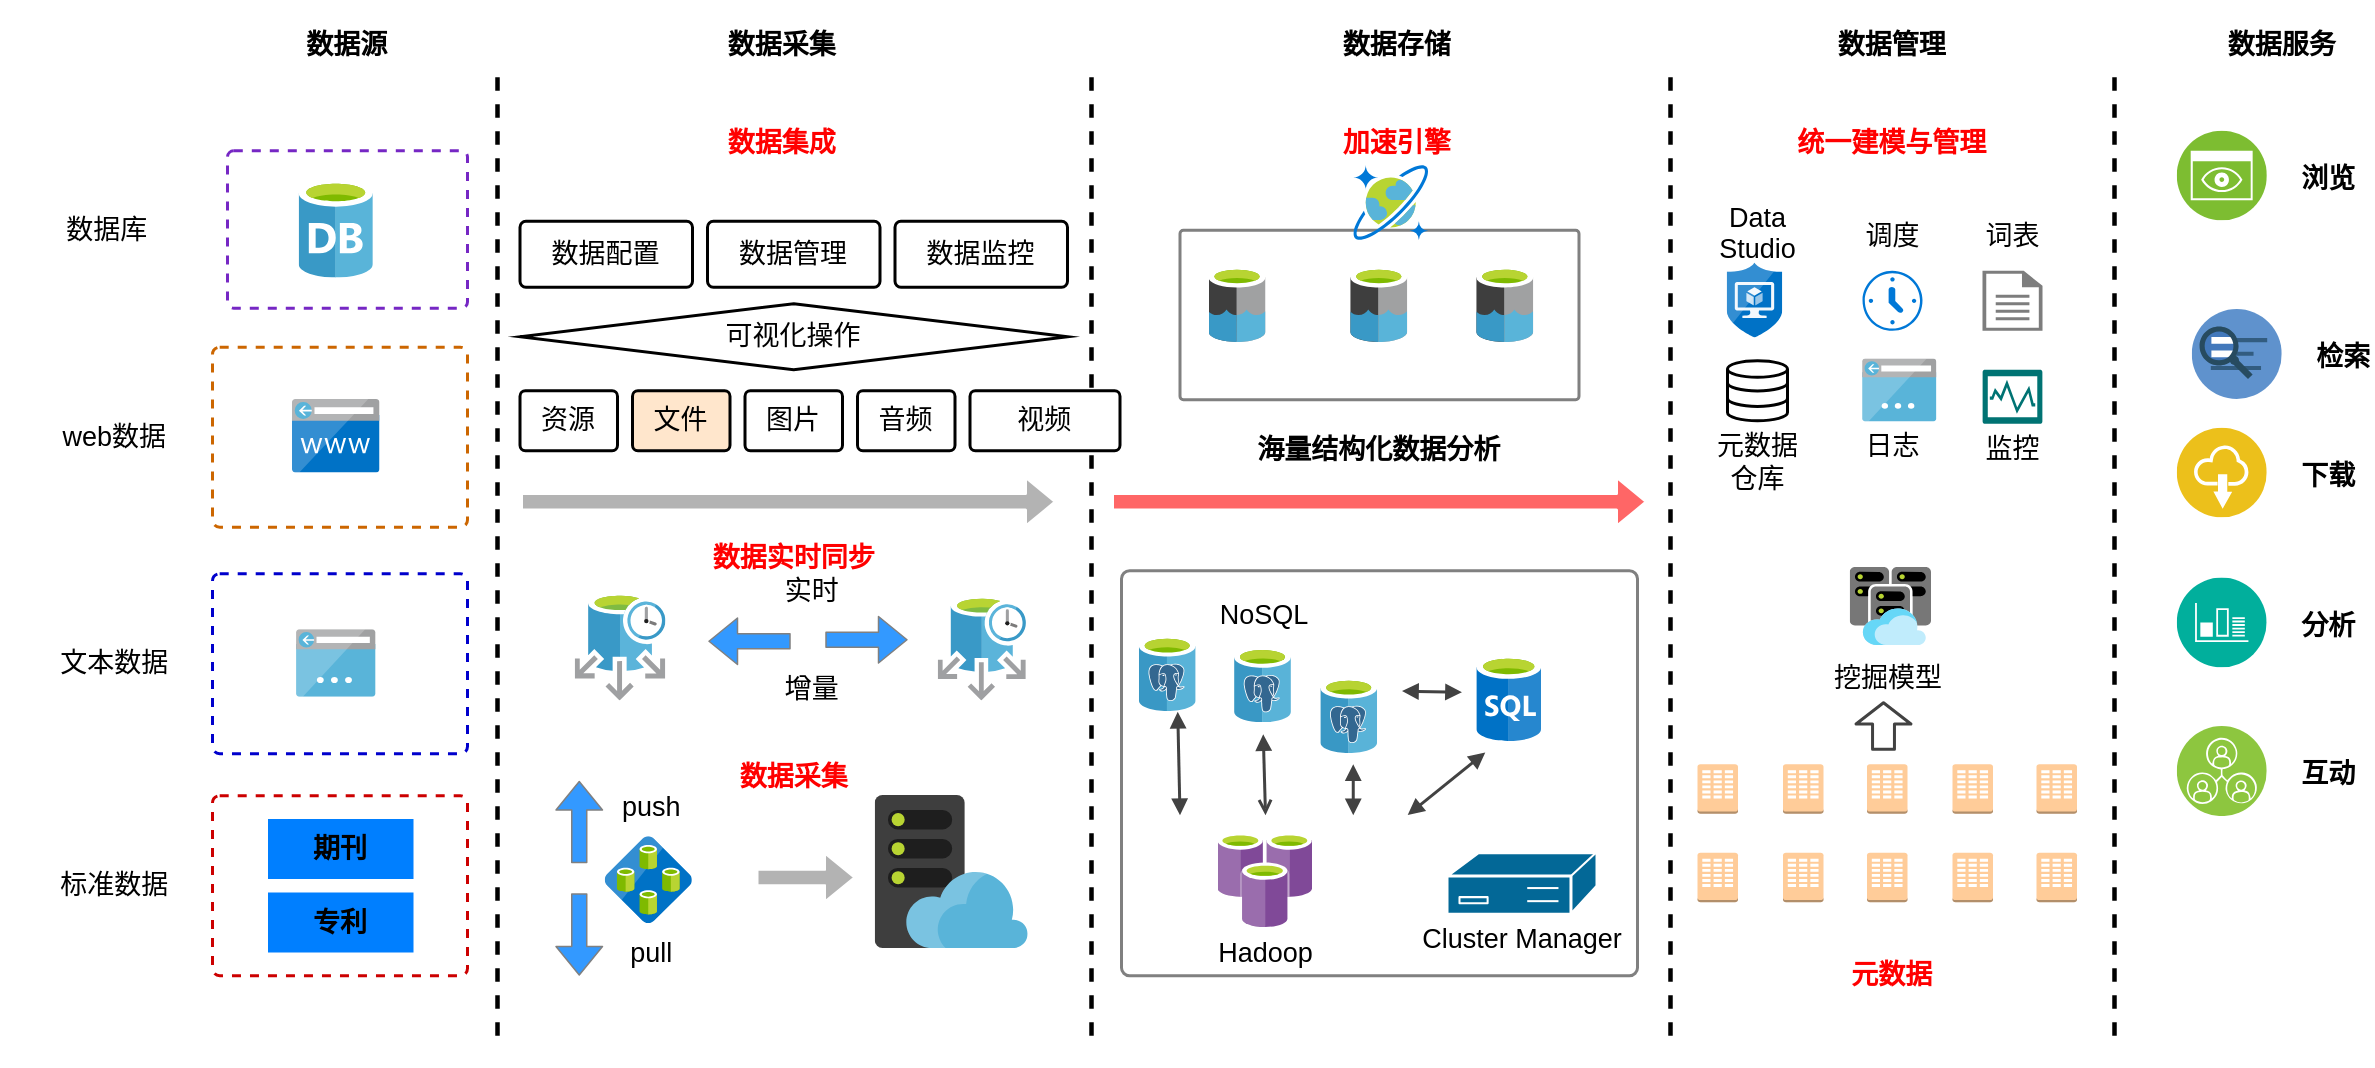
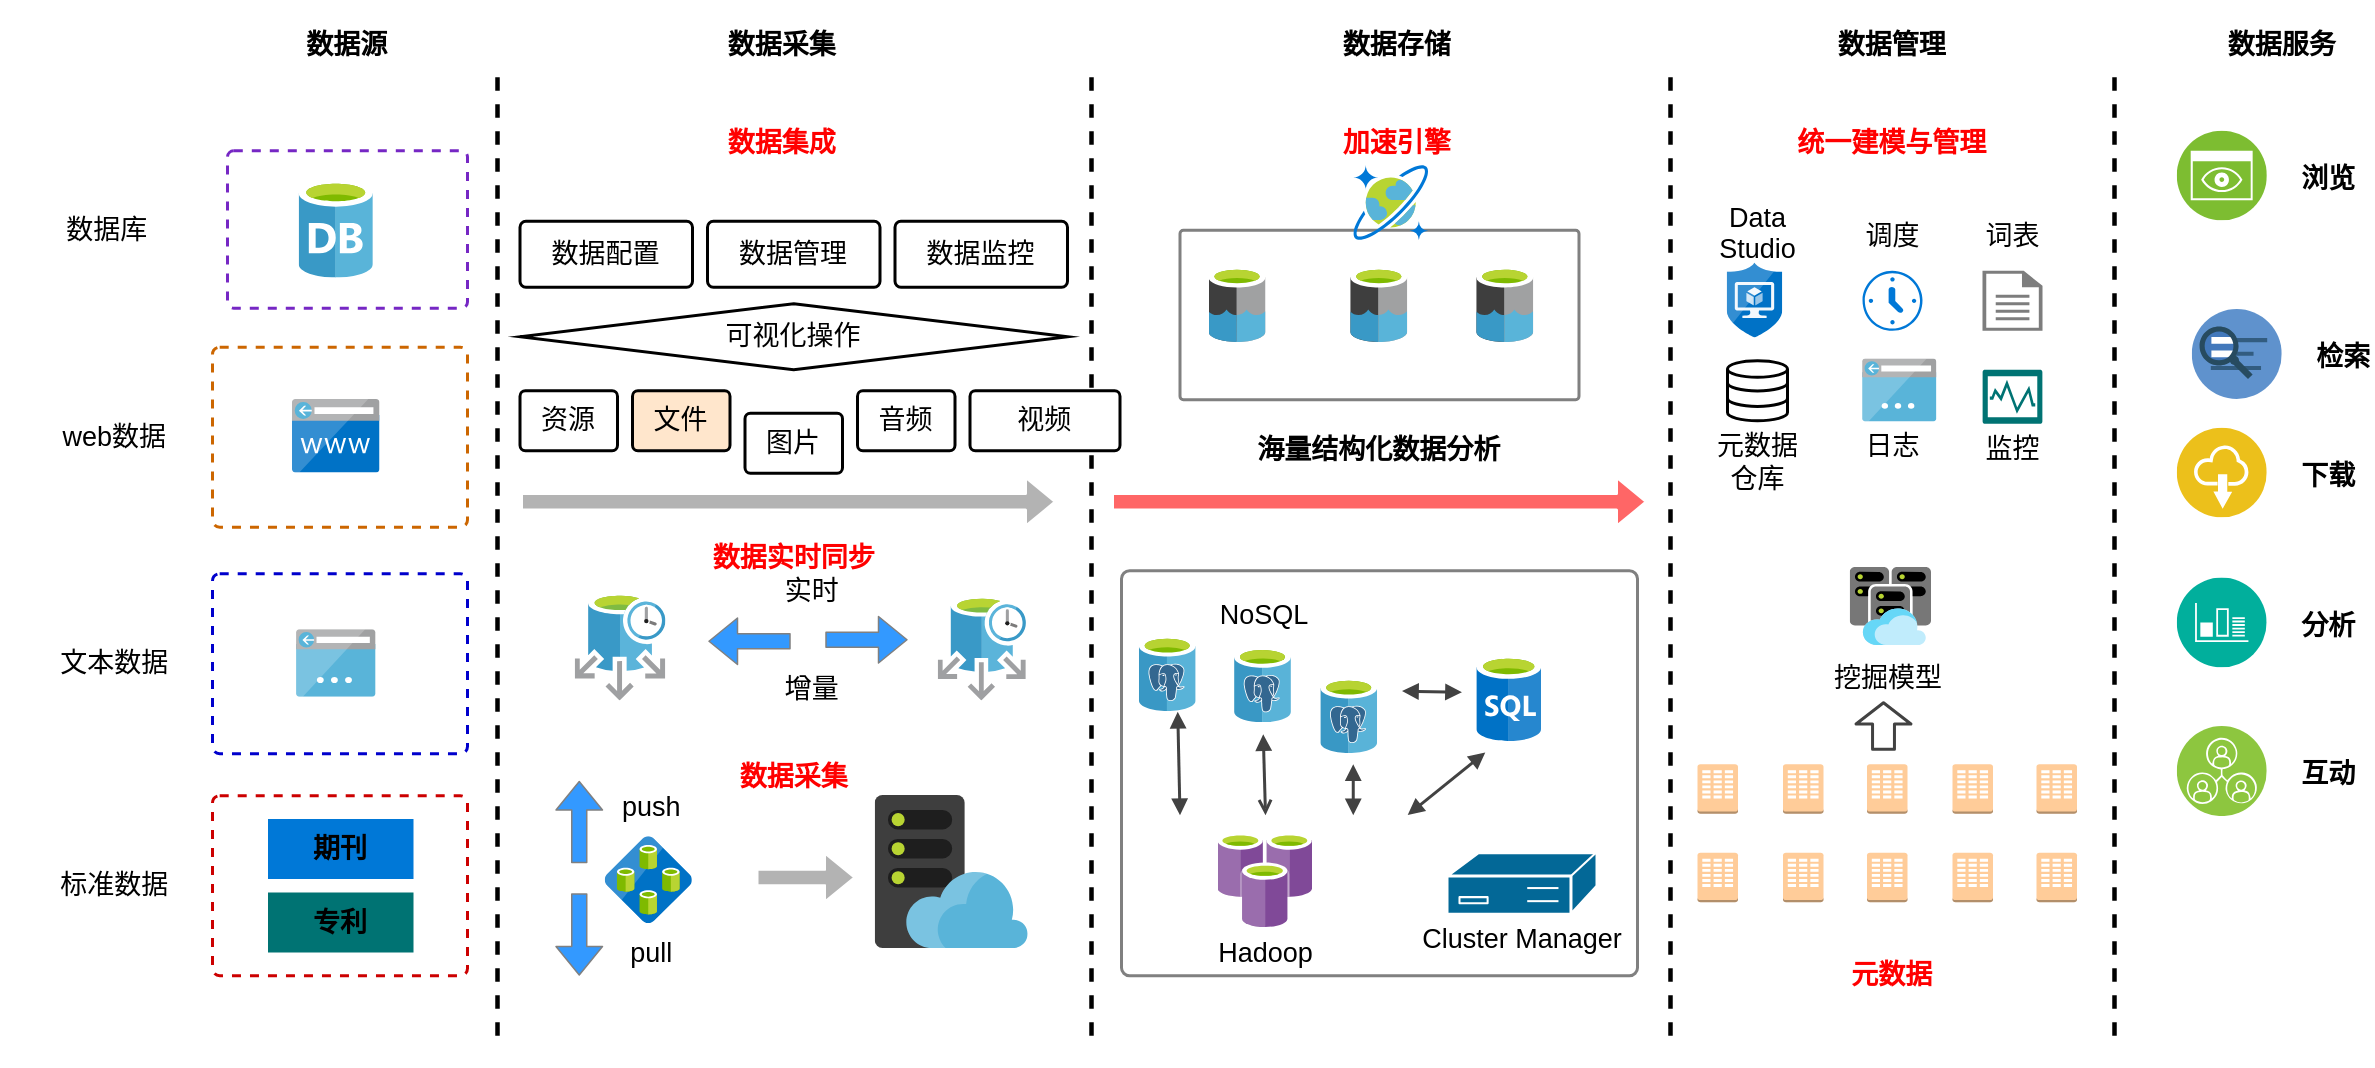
node "图片": moved (794, 421) -> (794, 443)
node "期刊": fillcolor #007fff -> #0078d7
node "专利": fillcolor #007fff -> #007373
